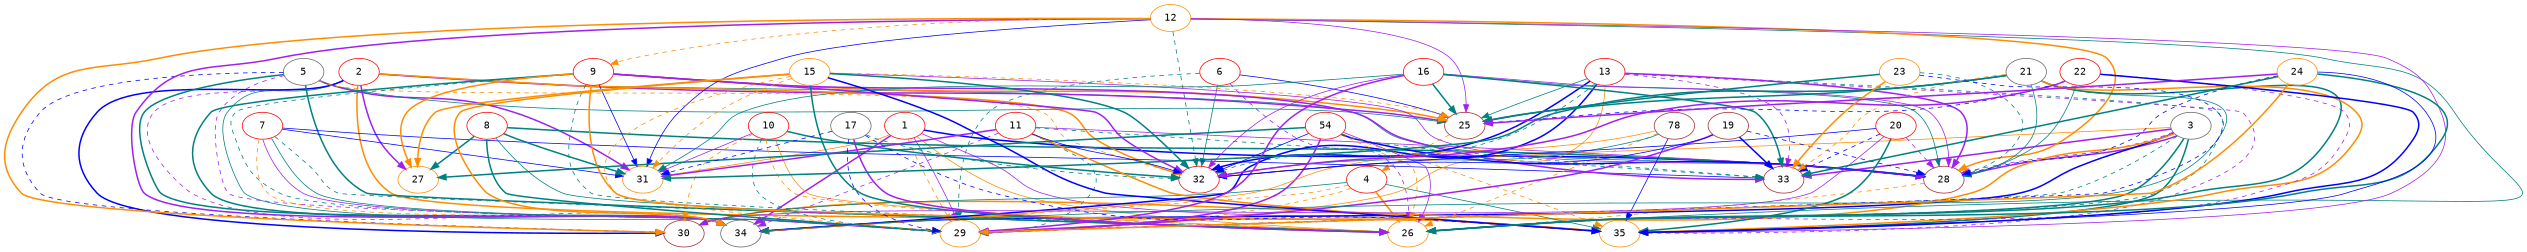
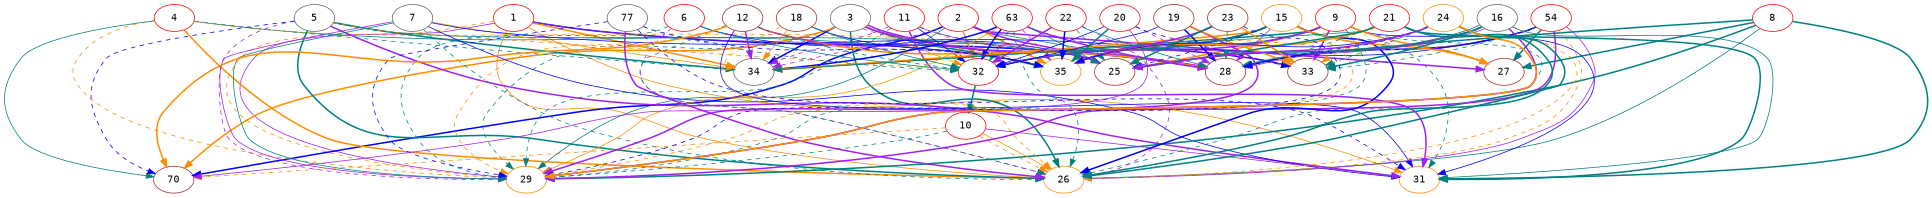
node "12": color darkorange -> brown
edge "12" -> "9": now "12" -> "29"
edge "23" -> "35": added
edge "12" -> "35": style solid -> dashed
edge "12" -> "26": style solid -> dashed
node "16": color red -> gray40
node "13": label "13" -> "63"
node "23": color darkorange -> brown
node "21": color gray40 -> red
edge "15" -> "25": color darkorange -> blue
edge "15" -> "31": color darkorange -> teal
edge "22" -> "25": color blue -> teal
edge "24" -> "33": style bold -> dashed
node "7": color red -> gray40
node "17": label "17" -> "77"
node "78": label "78" -> "18"
edge "21" -> "28": style solid -> dashed
edge "19" -> "28": style dashed -> bold
edge "25" -> "4": reversed
edge "19" -> "33": color blue -> darkorange
edge "10" -> "32": reversed
node "27": color darkorange -> brown
edge "1" -> "34": color purple -> darkorange
edge "11" -> "35": style bold -> dashed
edge "28" -> "26": now "16" -> "26"
edge "4" -> "34": color darkorange -> teal
edge "7" -> "34": style dashed -> solid
edge "9" -> "35": color darkorange -> teal
edge "15" -> "26": color teal -> blue
node "30": label "30" -> "70"
